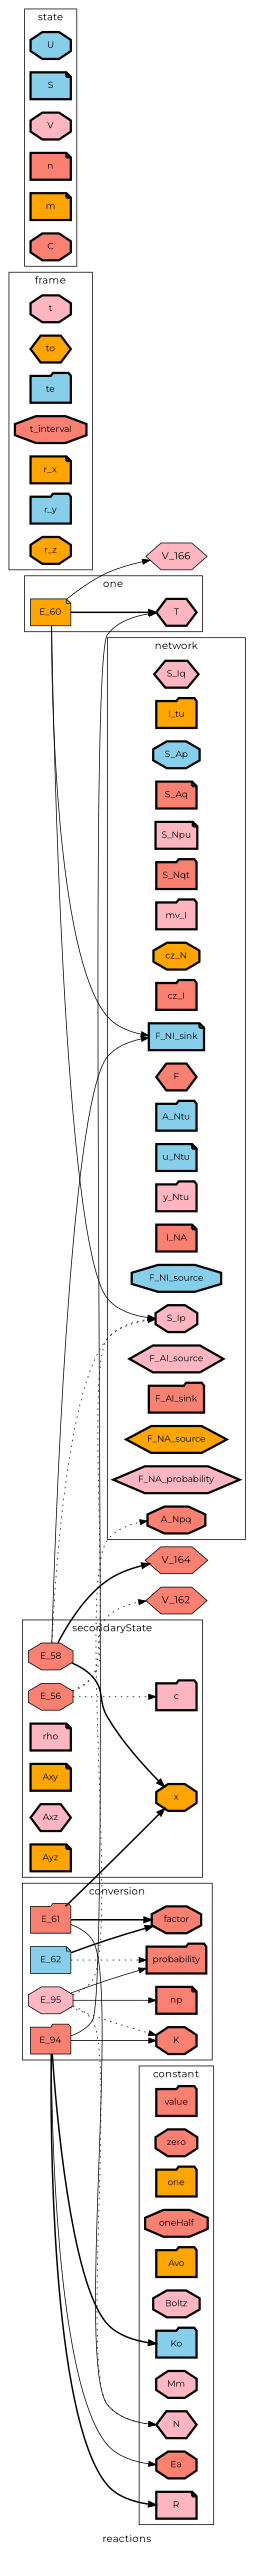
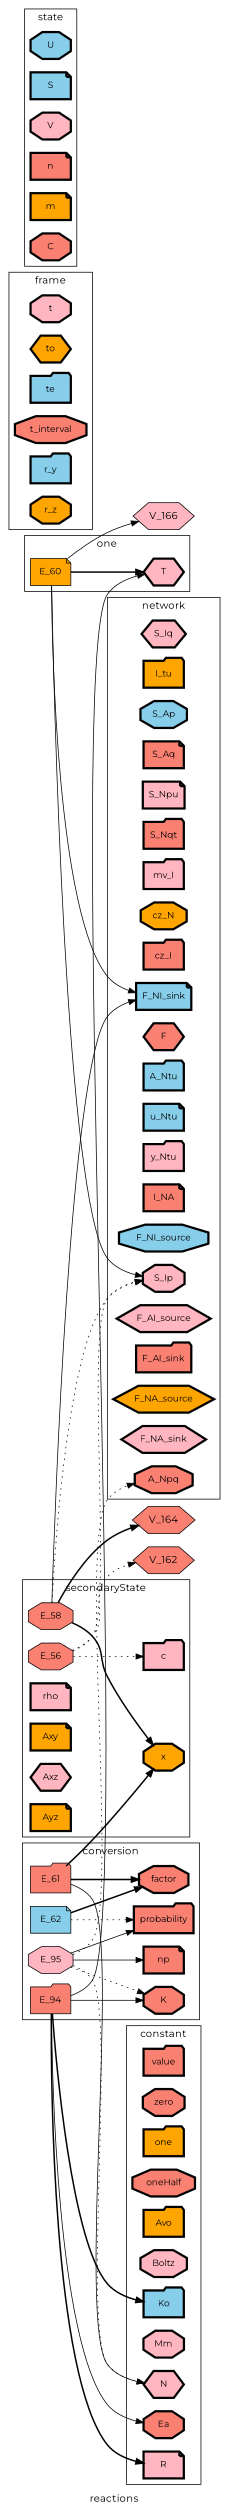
node "r_x": removed
node "F_NA_probability": label "F_NA_probability" -> "F_NA_sink"
